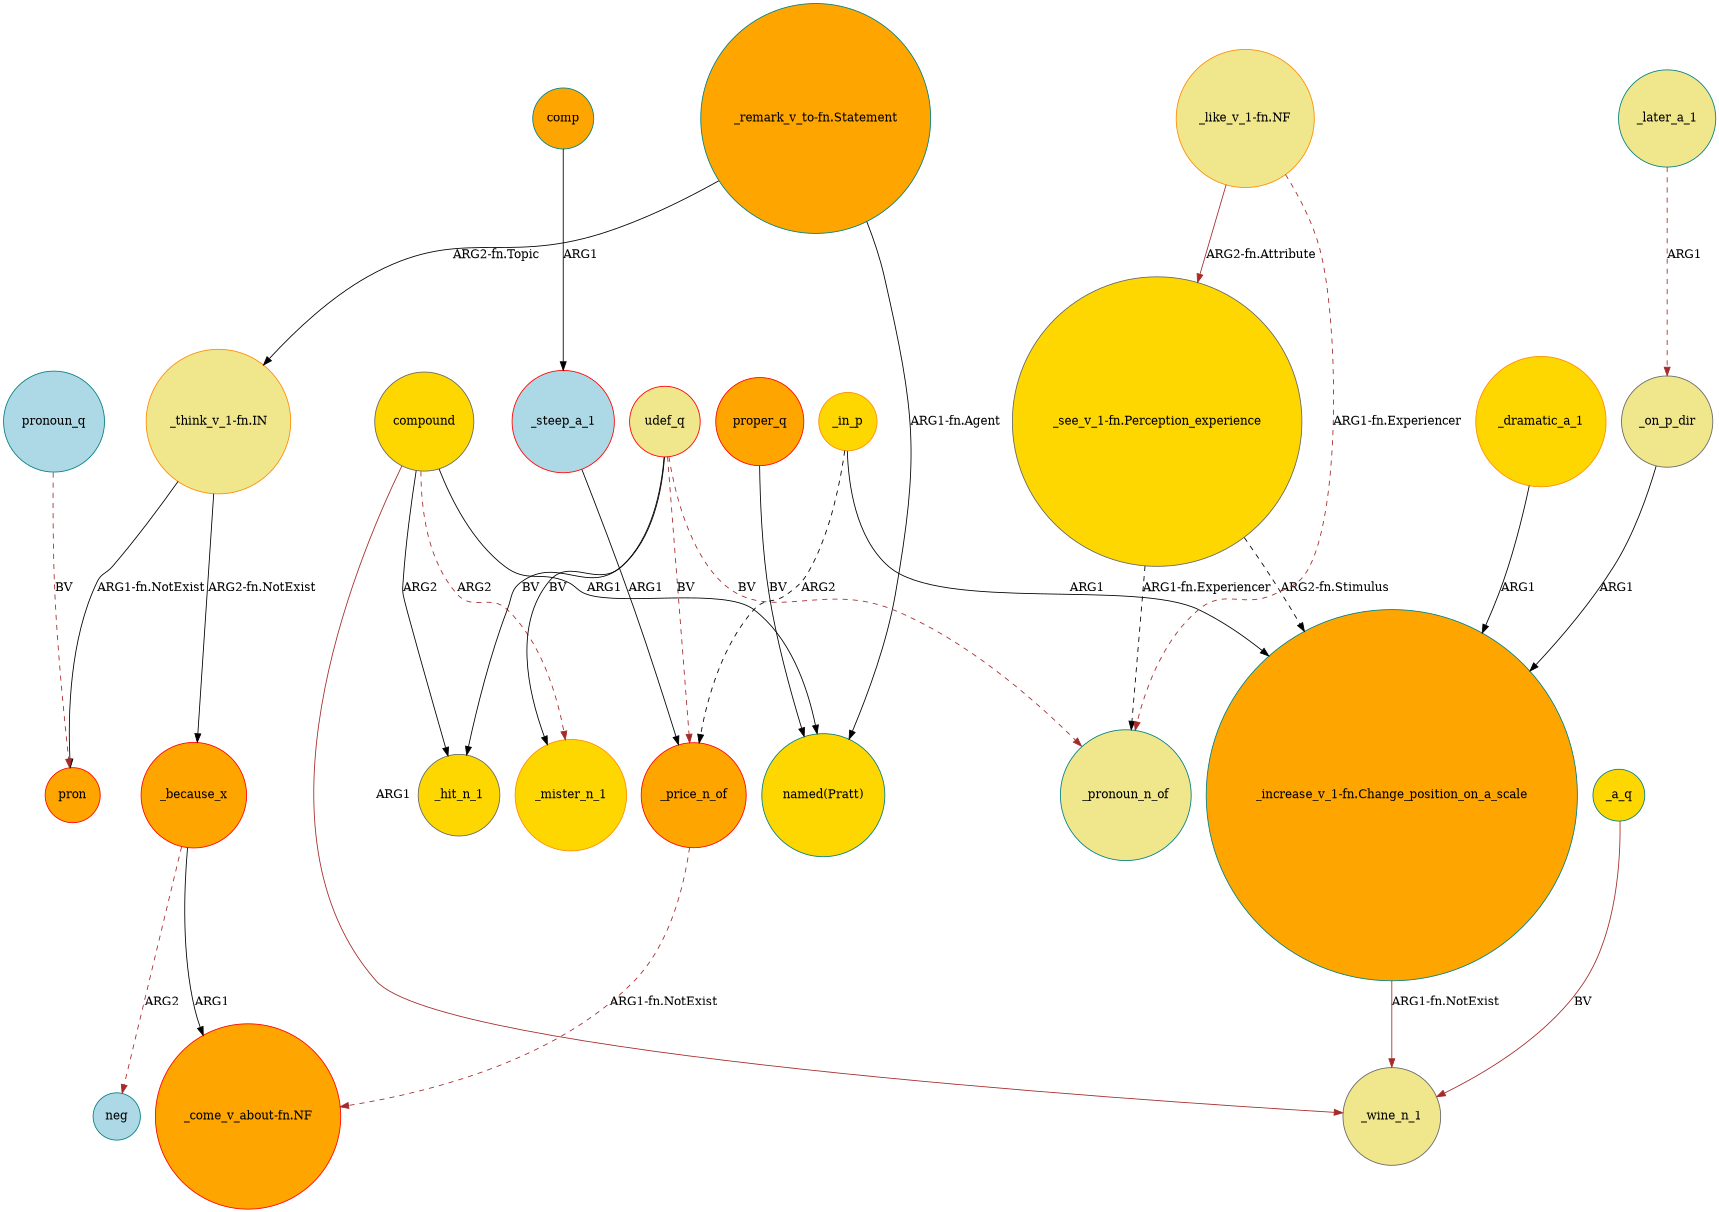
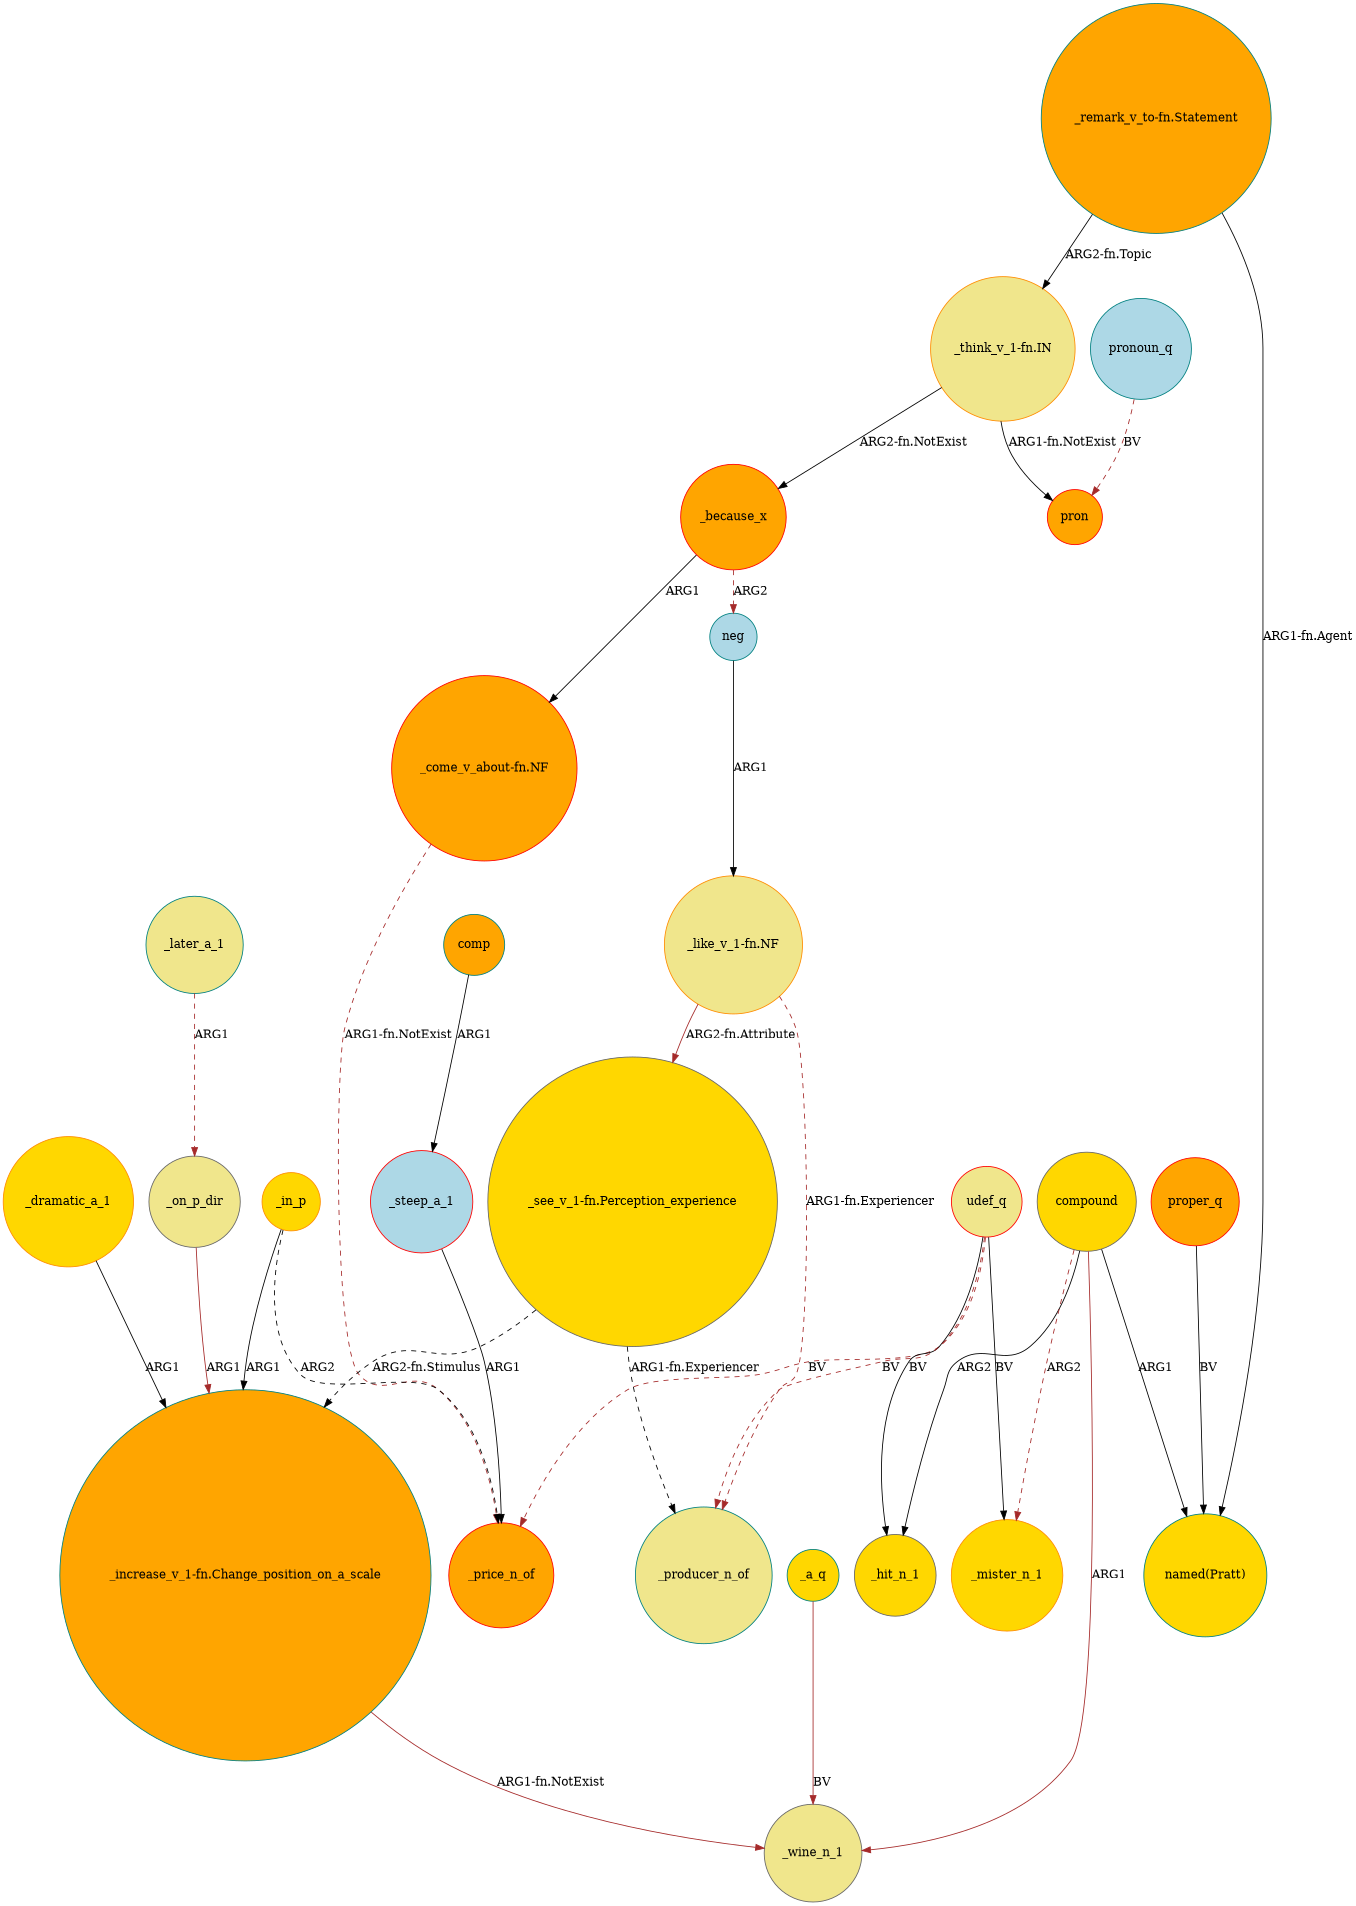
edge "_on_p_dir" -> "_increase_v_1-fn.Change_position_on_a_scale": color black -> brown
edge "neg" -> "_like_v_1-fn.NF": added, label "ARG1"
node "_pronoun_n_of": label "_pronoun_n_of" -> "_producer_n_of"
edge "_price_n_of" -> "_come_v_about-fn.NF": reversed
